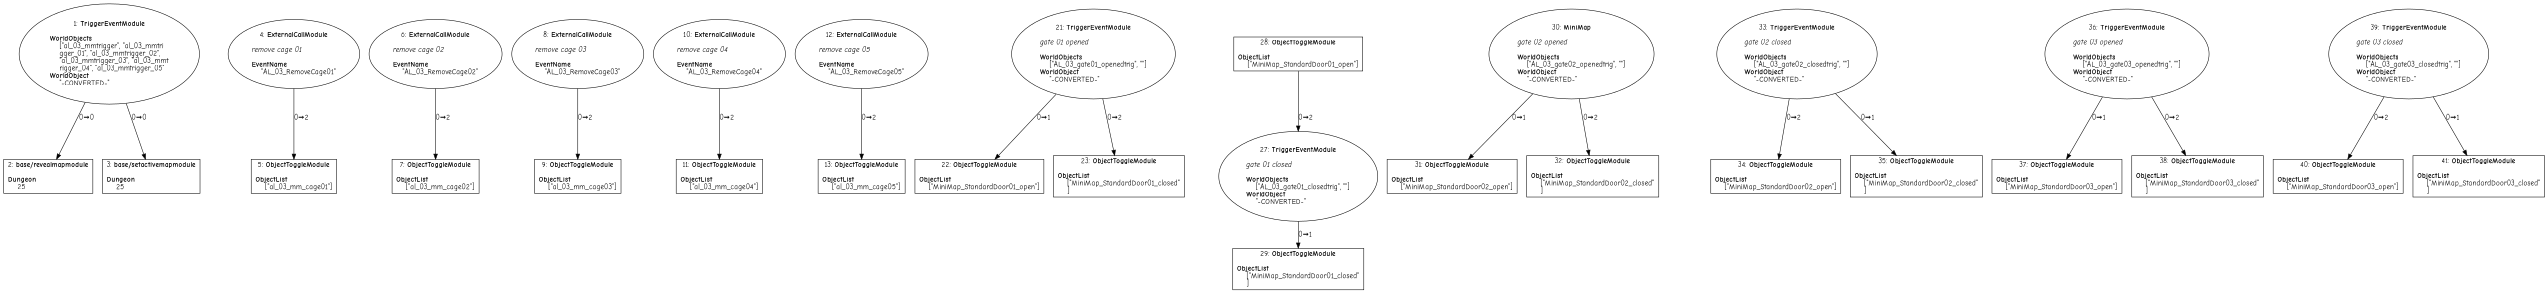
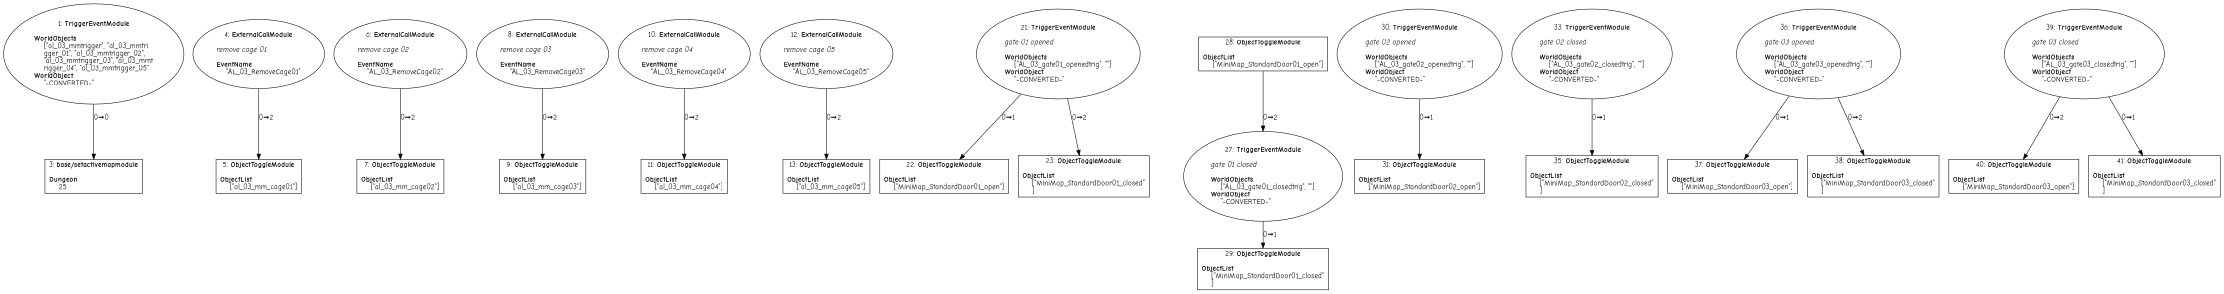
node "30:": text "MiniMap" -> "TriggerEventModule"
node "2:": removed
node "32:": removed
node "34:": removed
